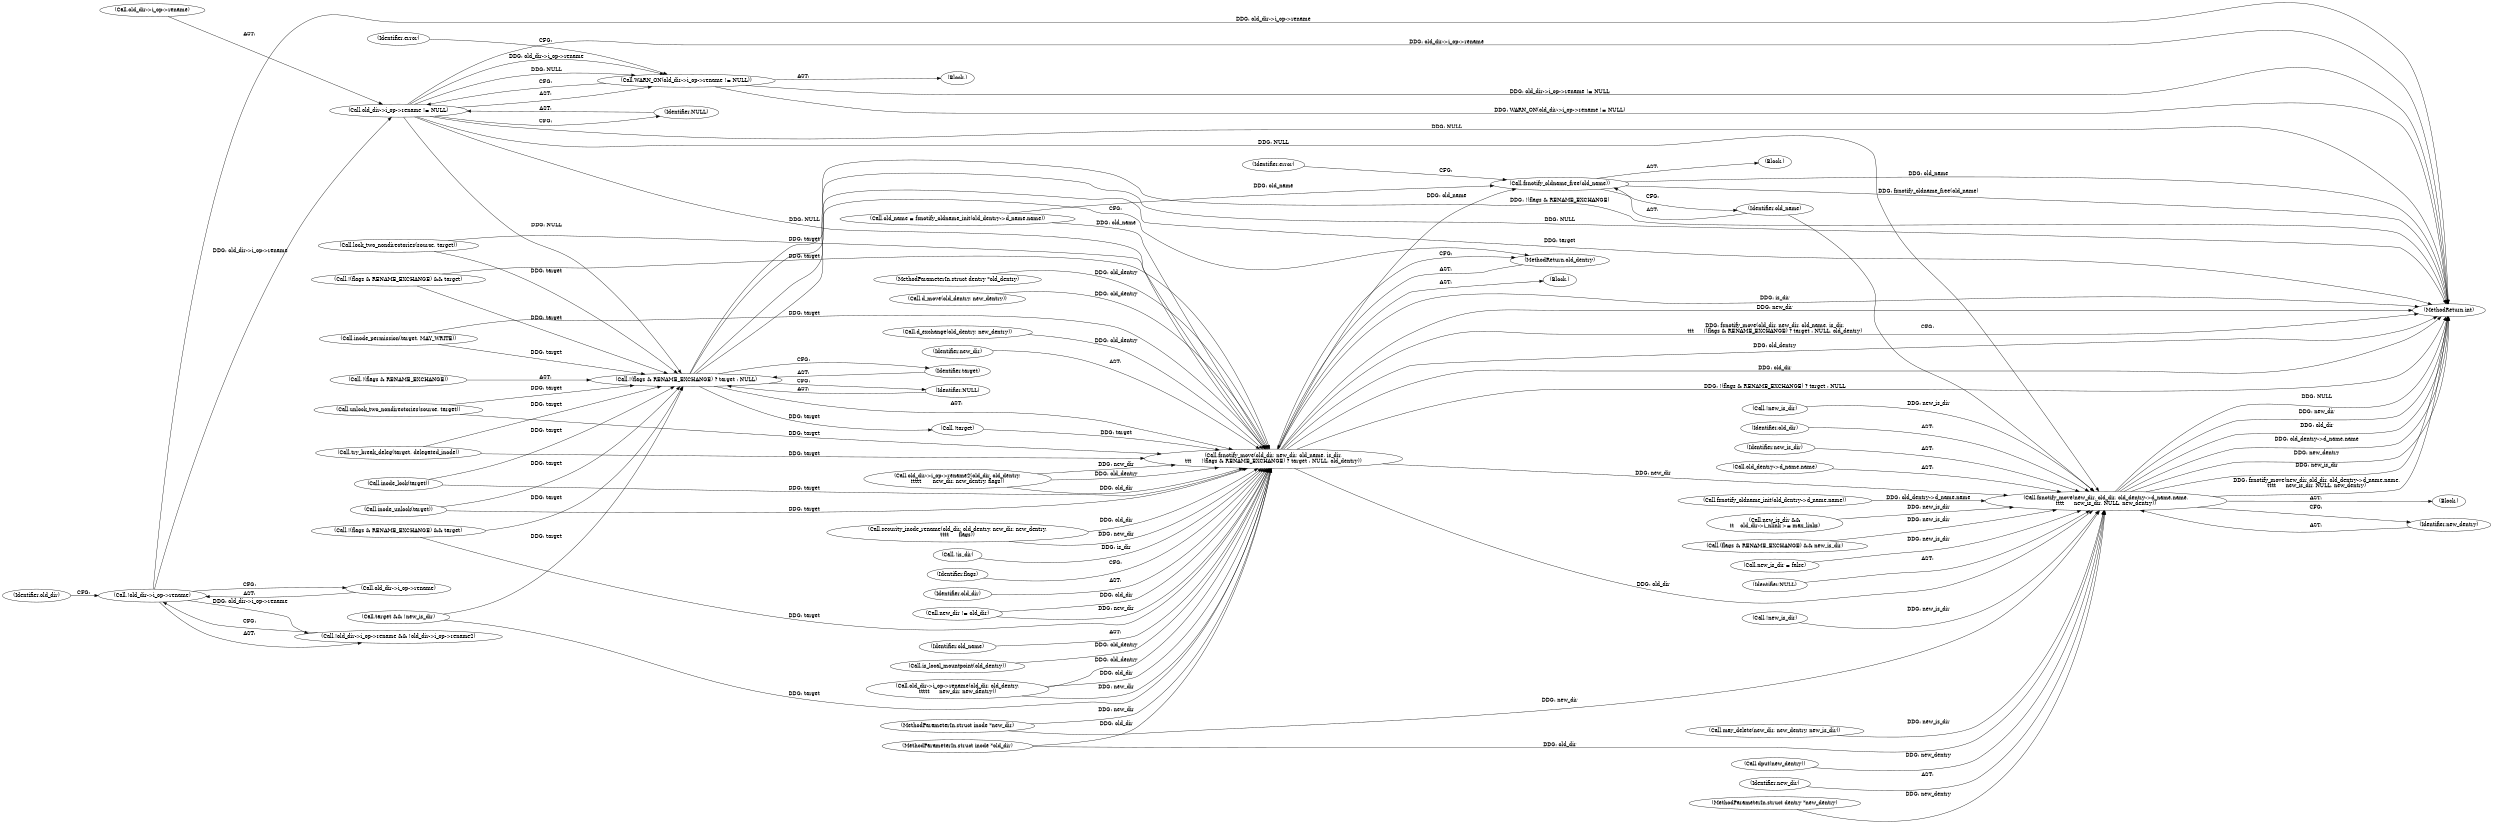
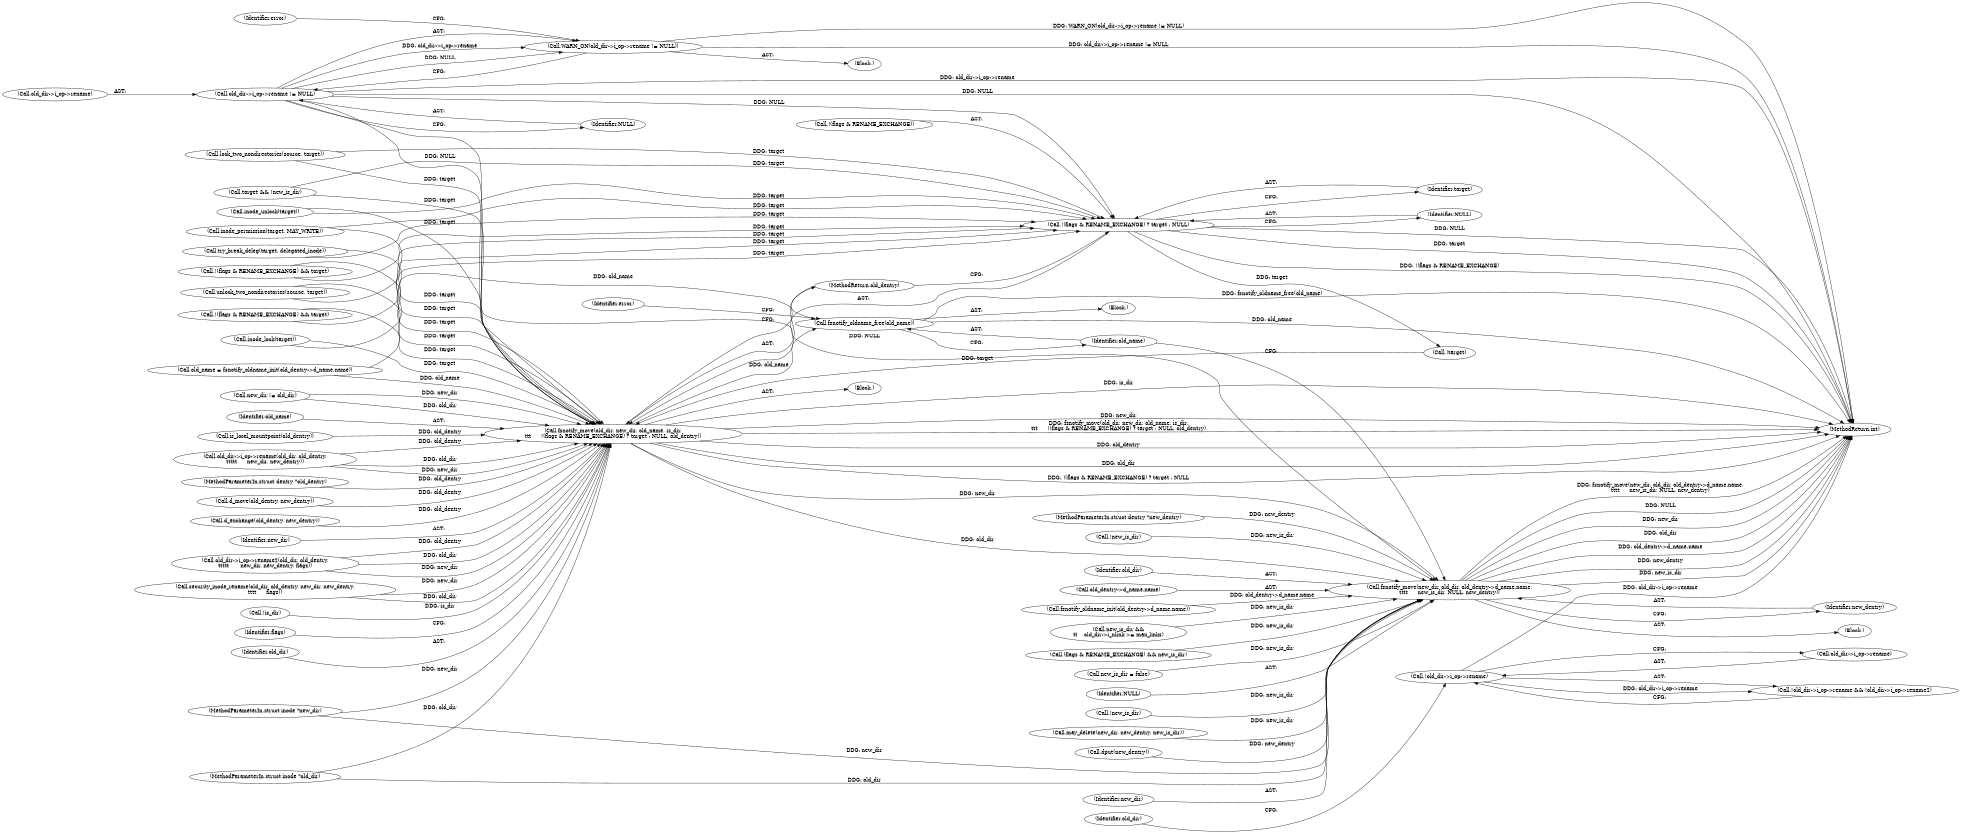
edge "(Call,!(flags & RENAME_EXCHANGE) ? target : NULL)" -> "(MethodReturn,old_dentry)": reversed
edge "(Call,!old_dir->i_op->rename)" -> "(Call,old_dir->i_op->rename != NULL)": removed, label "DDG: old_dir->i_op->rename"
node "(Identifier,new_is_dir)": removed
